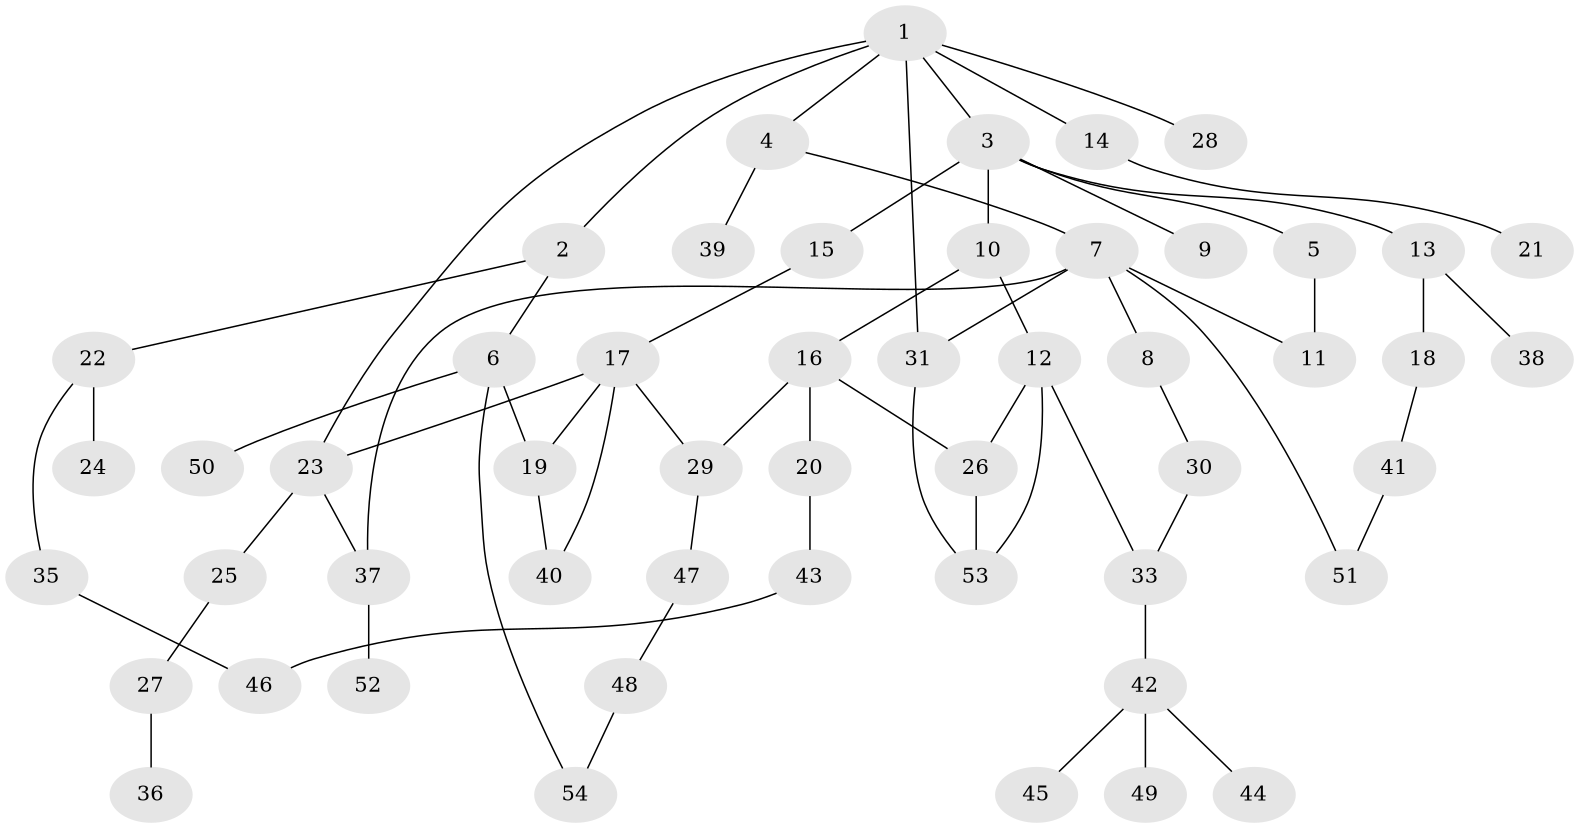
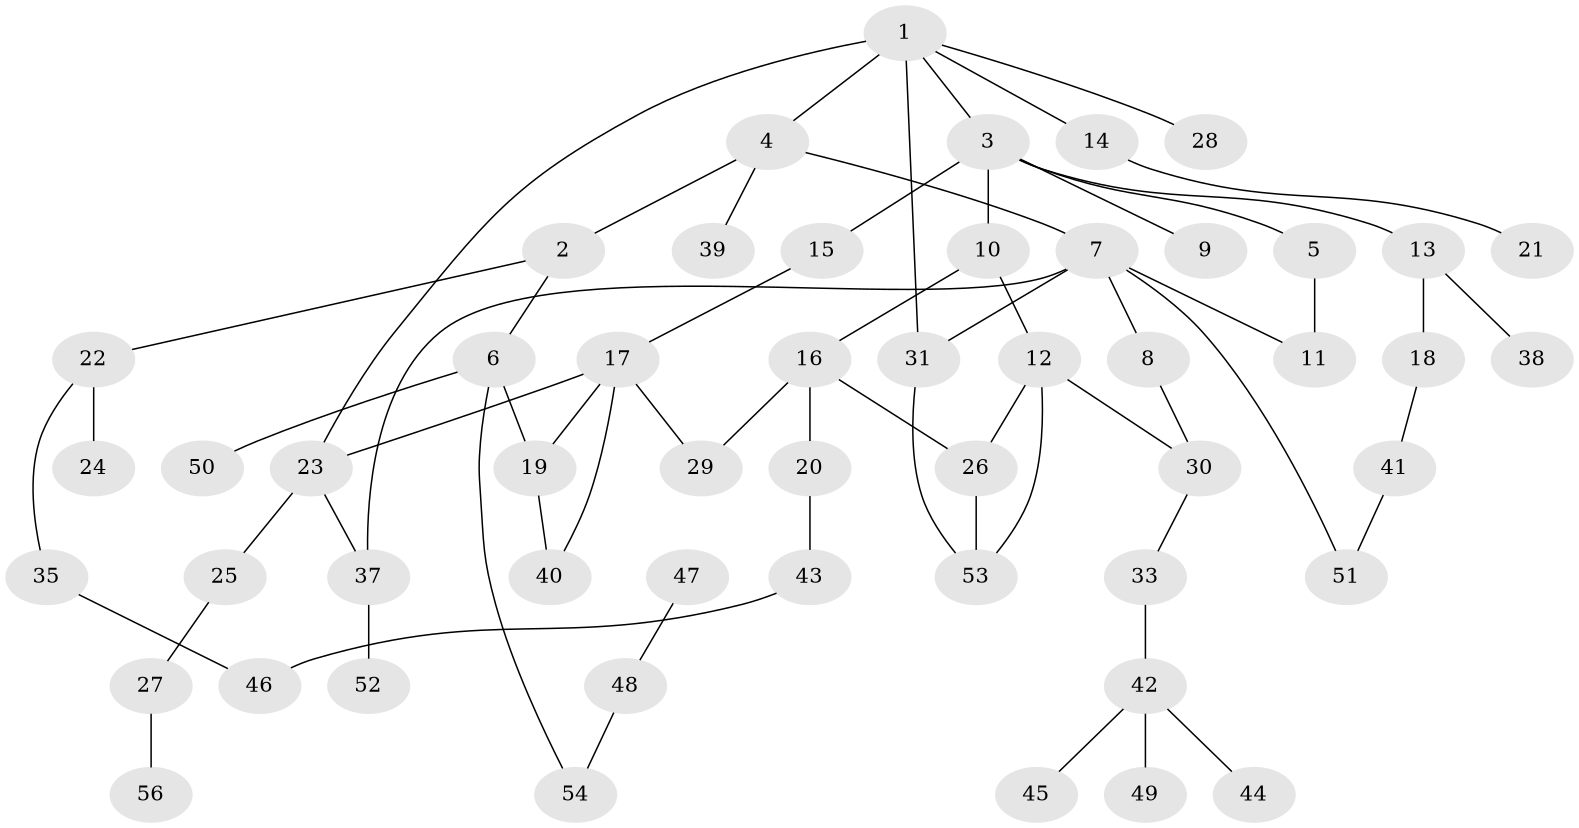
edge "1" -- "2": now "4" -- "2"
edge "12" -- "33": now "12" -- "30"
edge "29" -- "47": removed
node "36": label "36" -> "56"
